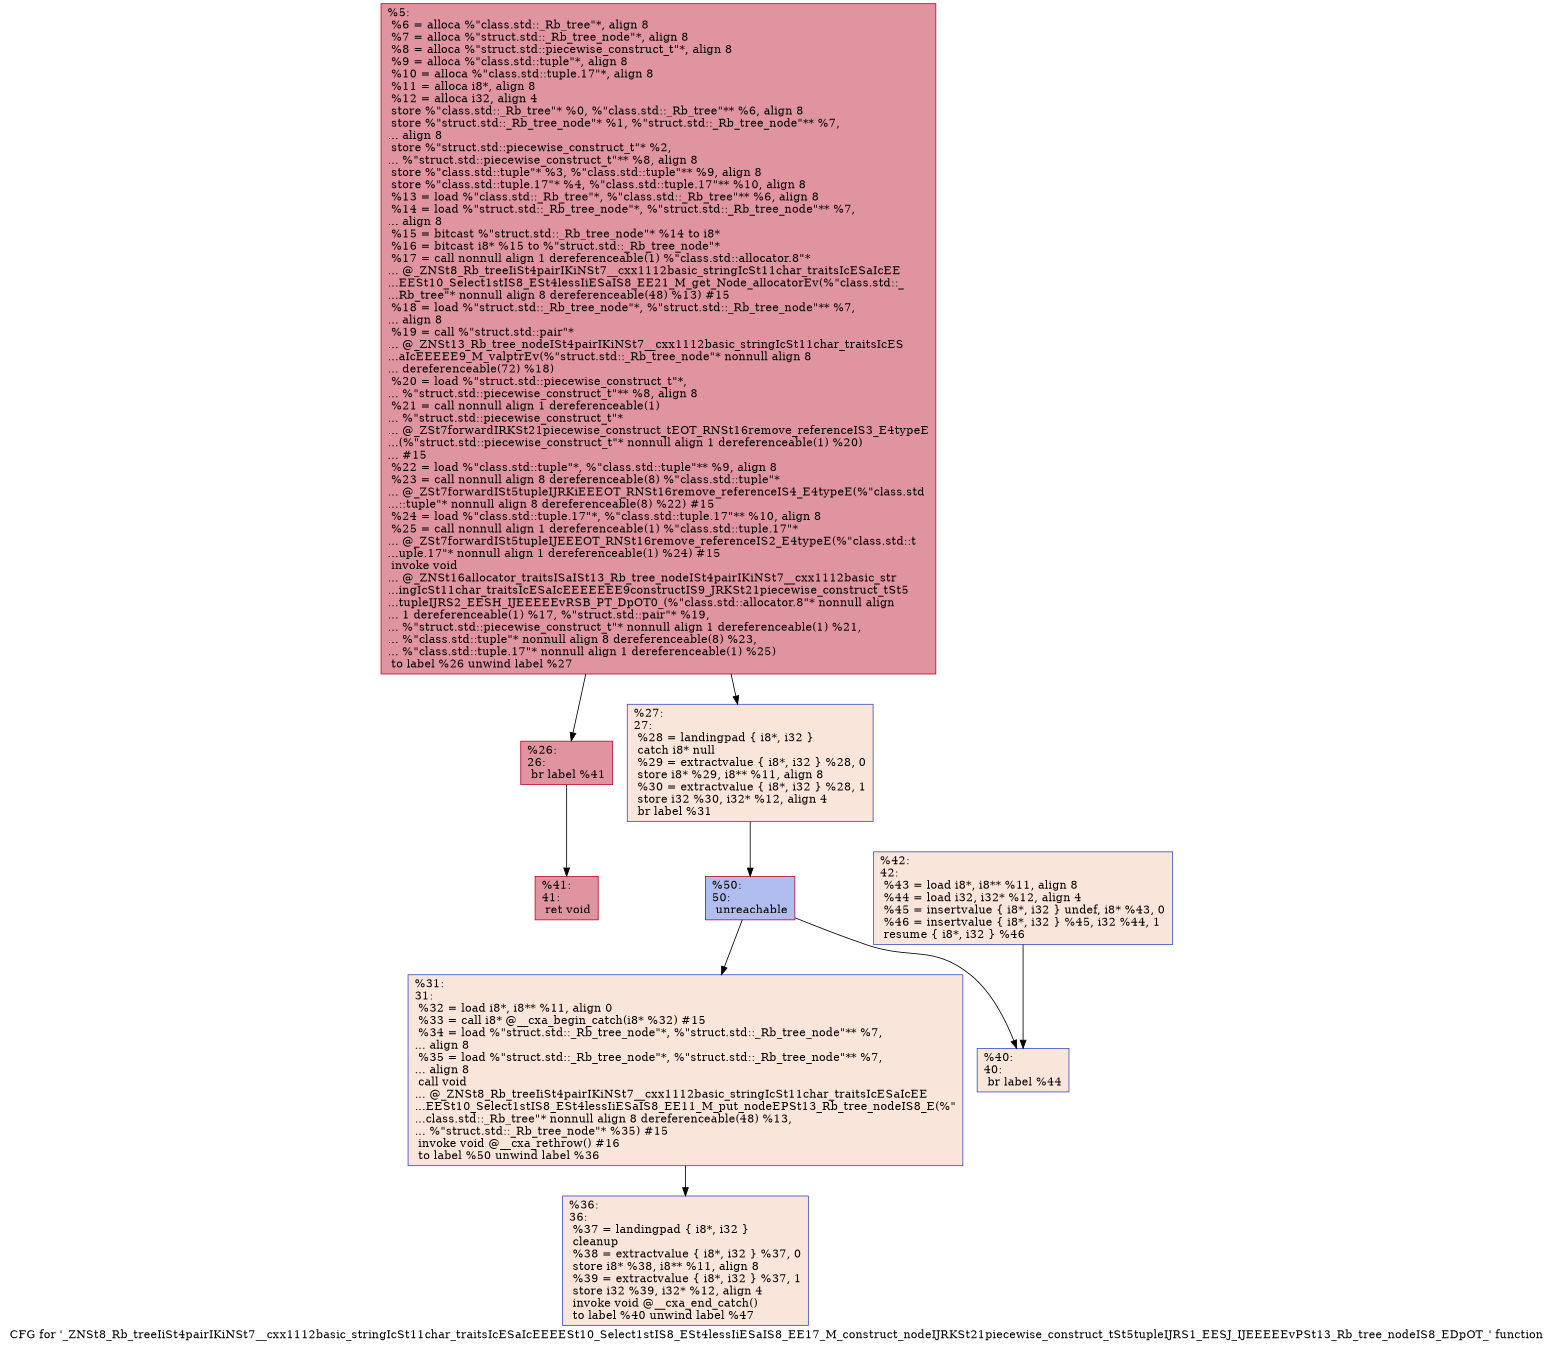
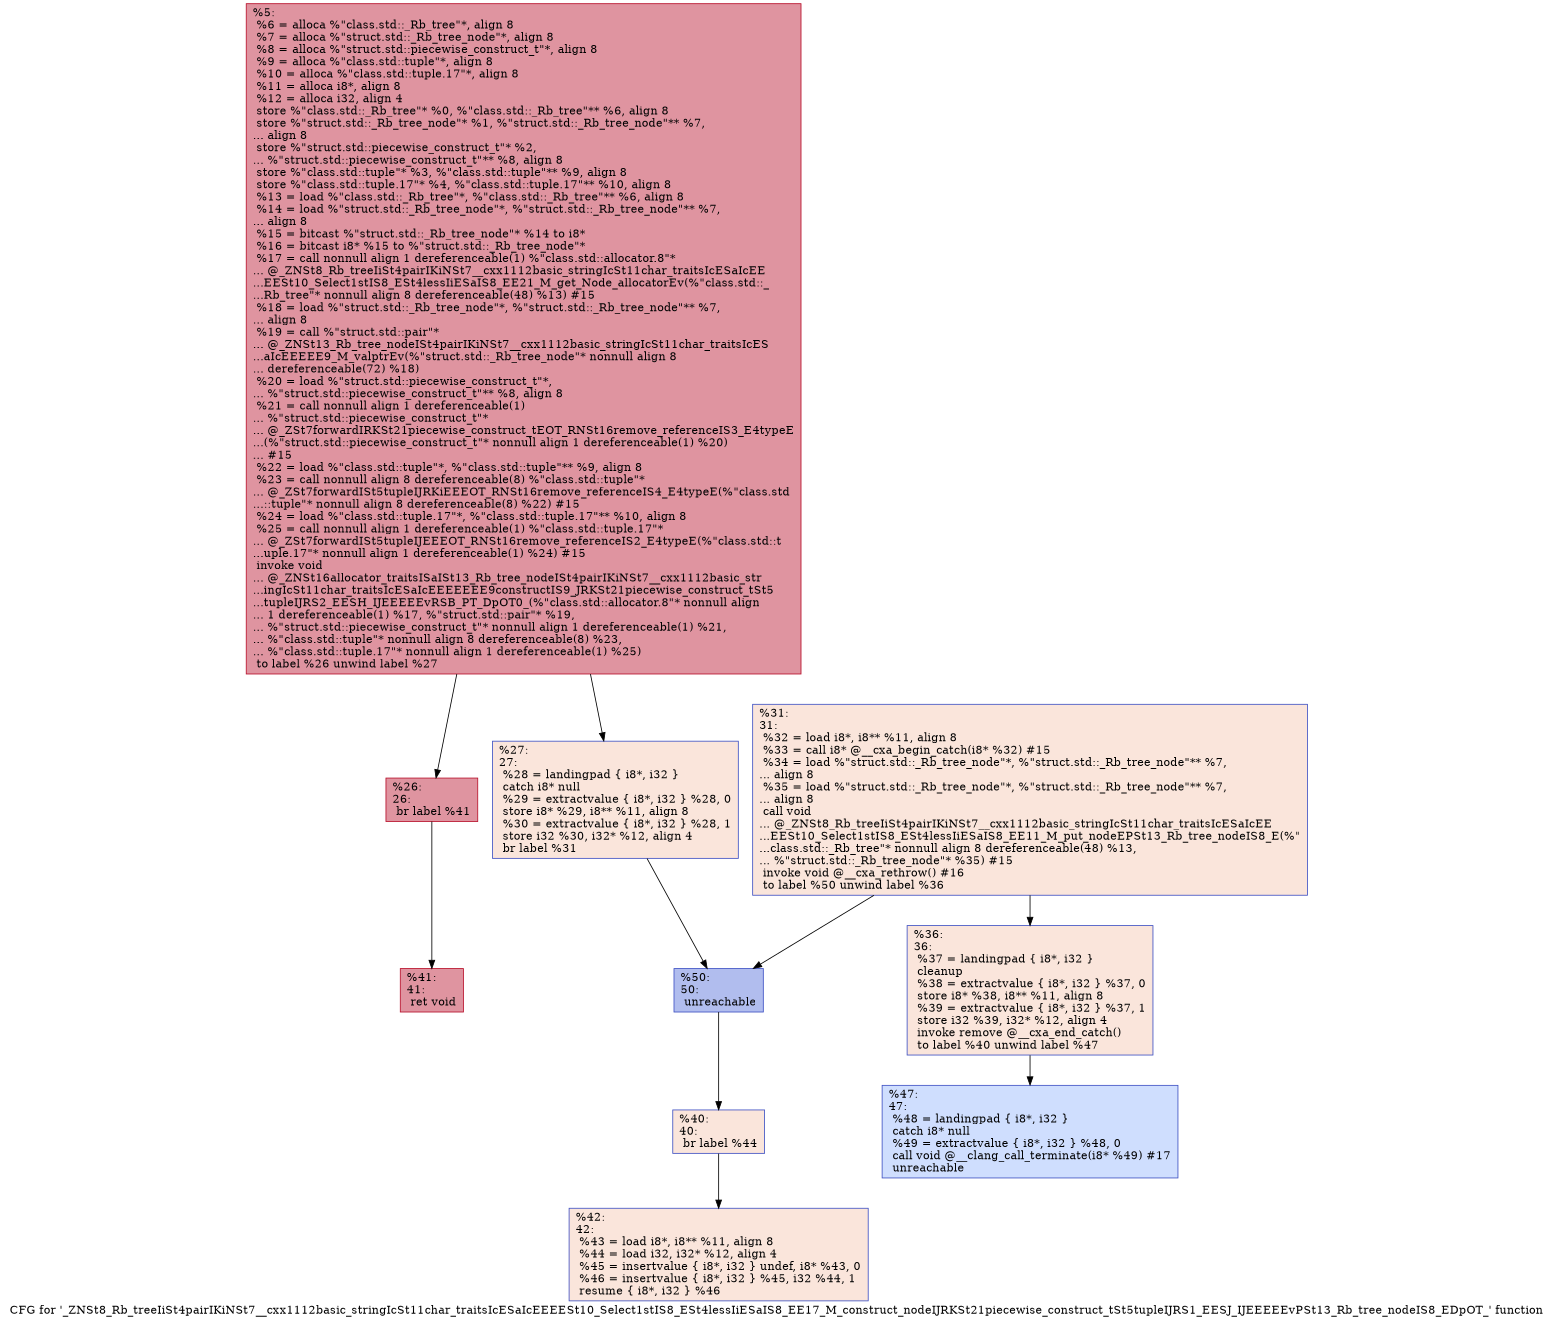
node "%50:": color #b70d28ff -> #3d50c3ff
edge "%50:" -> "%31:": reversed
edge "%42:" -> "%40:": reversed
node "%31:": text "%32 = load i8*, i8** %11, align 0" -> "%32 = load i8*, i8** %11, align 8"
node "%47:": added
node "%36:": text "invoke void @__cxa_end_catch()" -> "invoke remove @__cxa_end_catch()"
